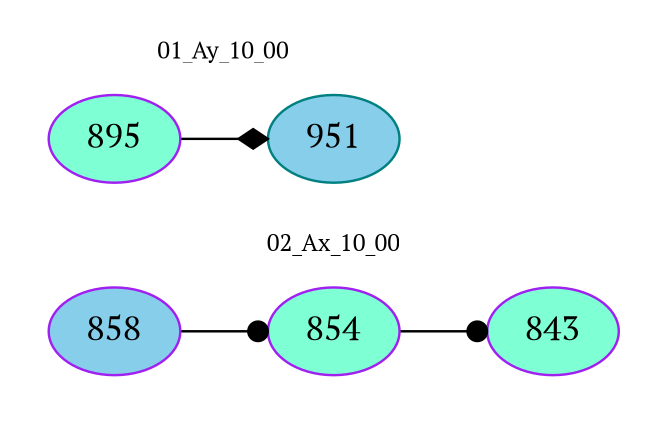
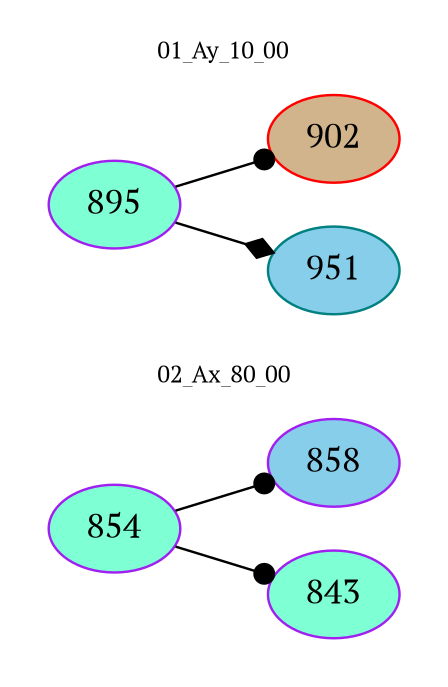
node "902": added
cluster "02_Ax_10_00": label "02_Ax_10_00" -> "02_Ax_80_00"
edge "858" -> "854": reversed
